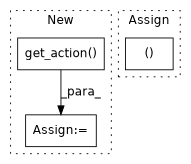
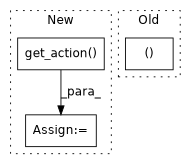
cluster "Assign": label "Assign" -> "Old"
